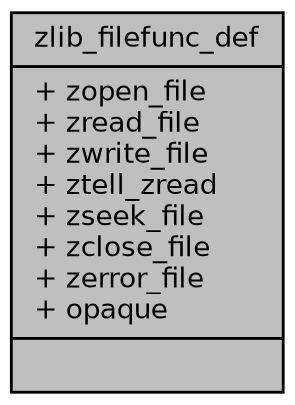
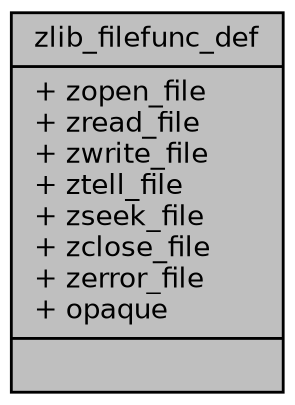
node "zlib_filefunc_def": text "+ ztell_zread" -> "+ ztell_file"
